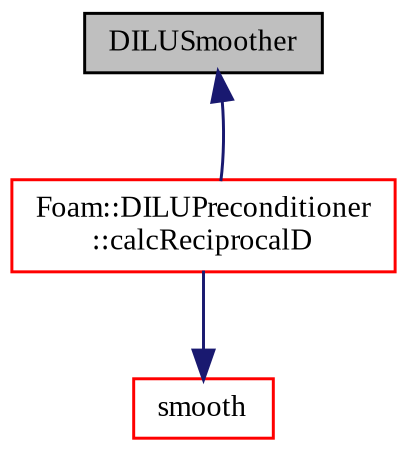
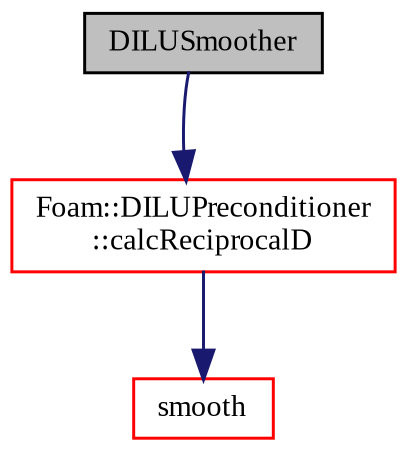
edge "Foam::DILUPreconditioner ::calcReciprocalD" -> "DILUSmoother": reversed
